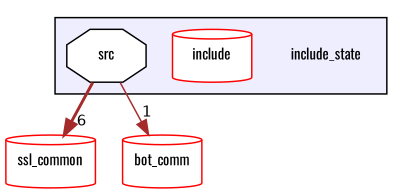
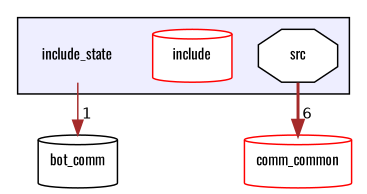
edge "src" -> "bot_comm": now "include_state" -> "bot_comm"
node "ssl_common": label "ssl_common" -> "comm_common"
node "bot_comm": color red -> black
